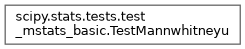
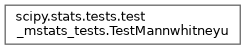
node "scipy.stats.tests.test _mstats_basic.TestMannwhitneyu": label "scipy.stats.tests.test _mstats_basic.TestMannwhitneyu" -> "scipy.stats.tests.test _mstats_tests.TestMannwhitneyu"
